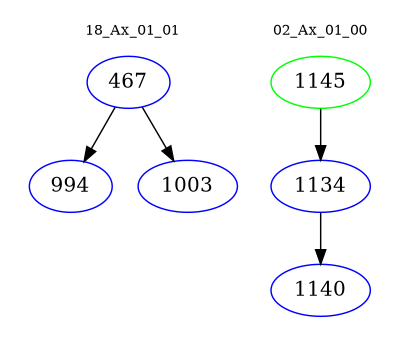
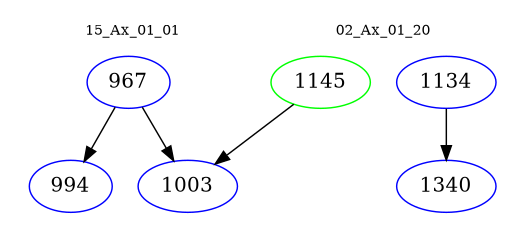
cluster "18_Ax_01_01": label "18_Ax_01_01" -> "15_Ax_01_01"
cluster "02_Ax_01_00": label "02_Ax_01_00" -> "02_Ax_01_20"
node "467": label "467" -> "967"
edge "1145" -> "1134": now "1145" -> "1003"
node "1140": label "1140" -> "1340"
